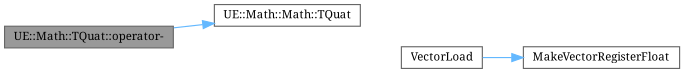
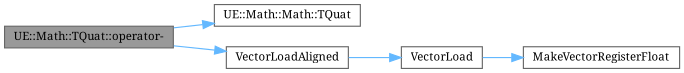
node "VectorLoadAligned": added
